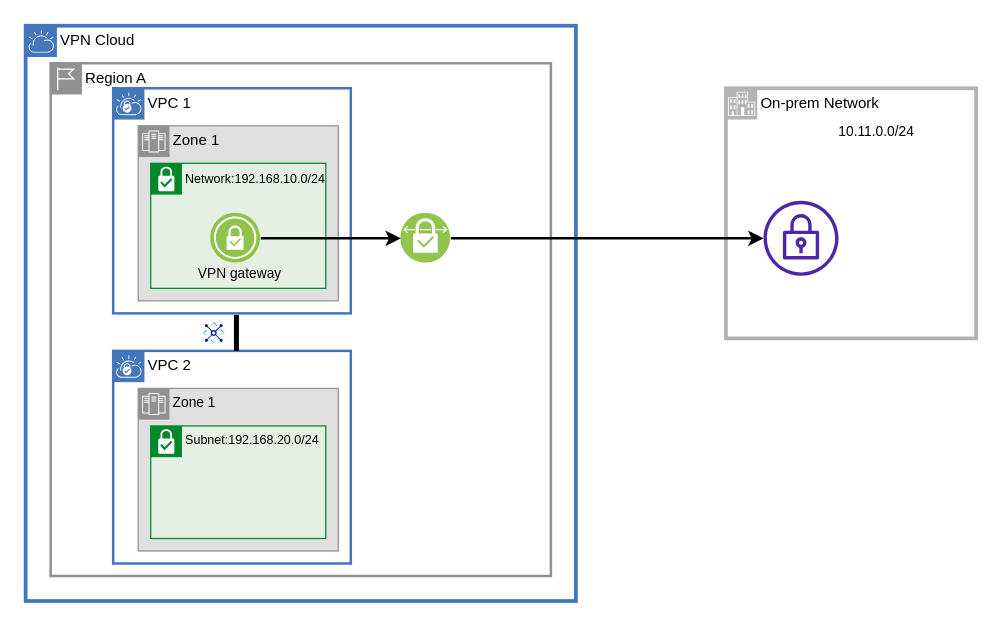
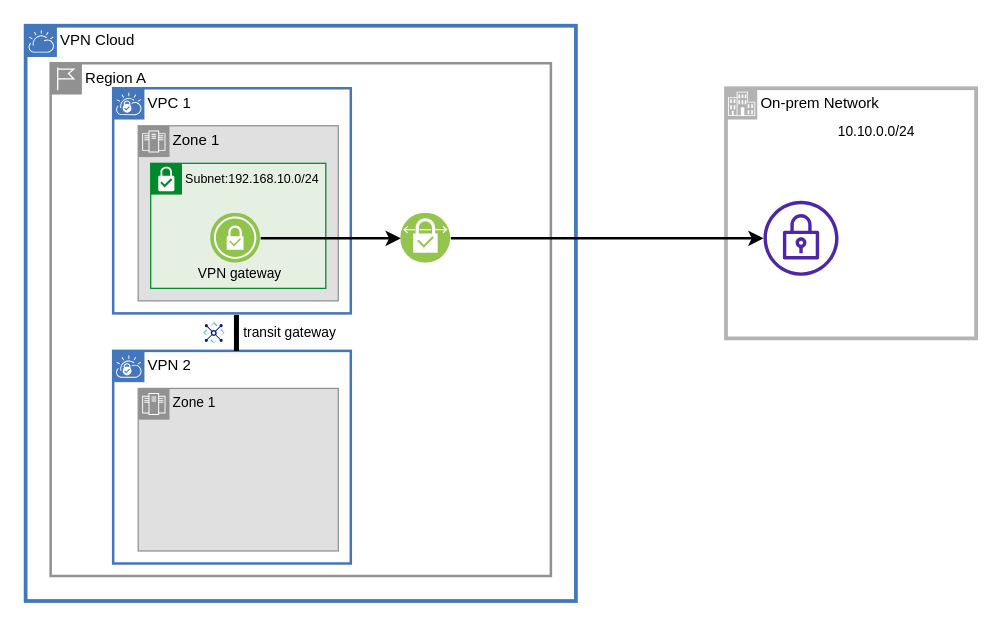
node "10.11.0.0/24": label "10.11.0.0/24" -> "10.10.0.0/24"
node "Network:192.168.10.0/24": label "Network:192.168.10.0/24" -> "Subnet:192.168.10.0/24"
node "transit gateway": added
node "VPC 2": label "VPC 2" -> "VPN 2"
node "Subnet:192.168.20.0/24": removed
